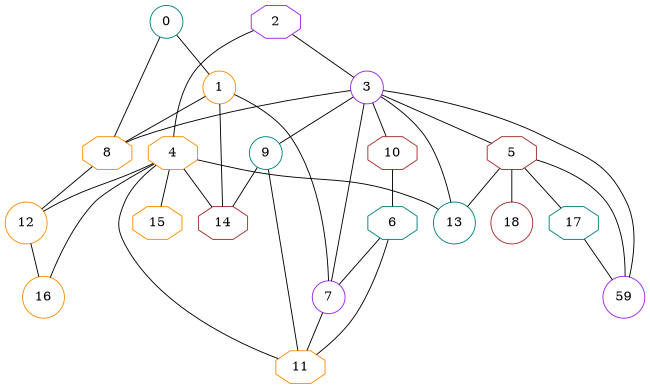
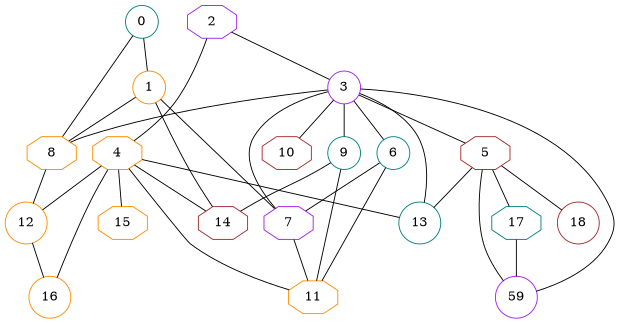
edge "10" -- "6": now "3" -- "6"
node "6": shape octagon -> circle
node "7": shape circle -> octagon
